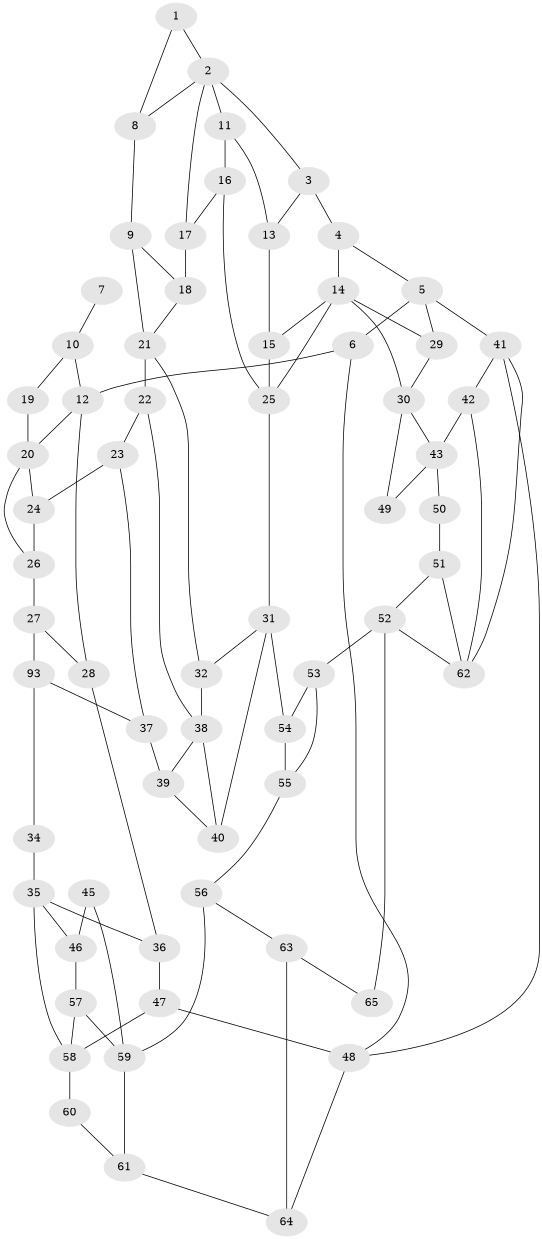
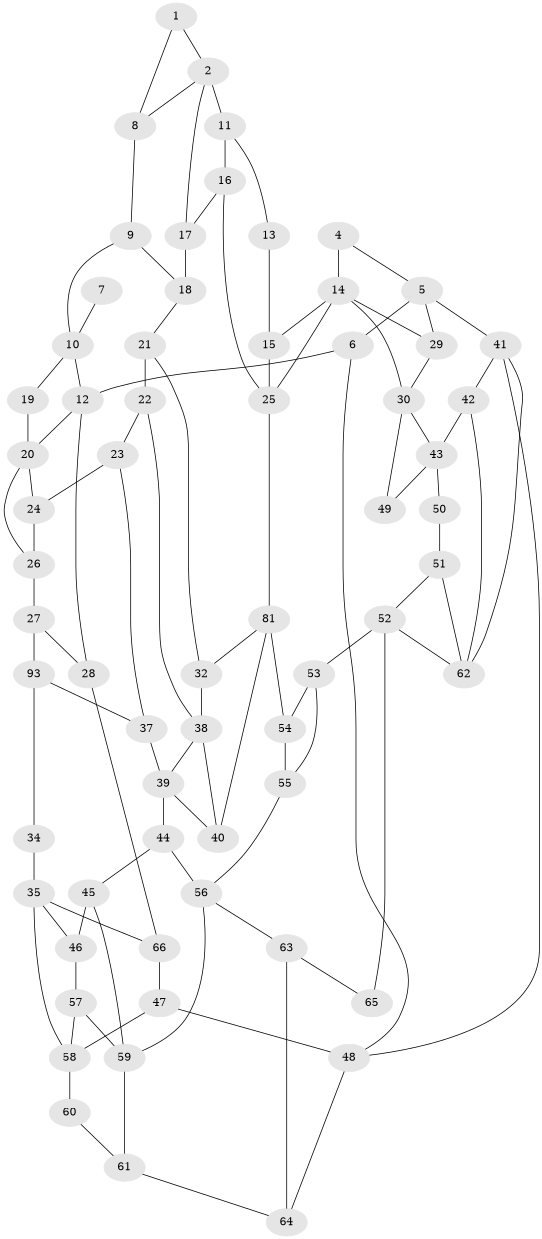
node "3": removed
edge "9" -- "21": now "9" -- "10"
node "31": label "31" -> "81"
node "44": added
node "36": label "36" -> "66"
